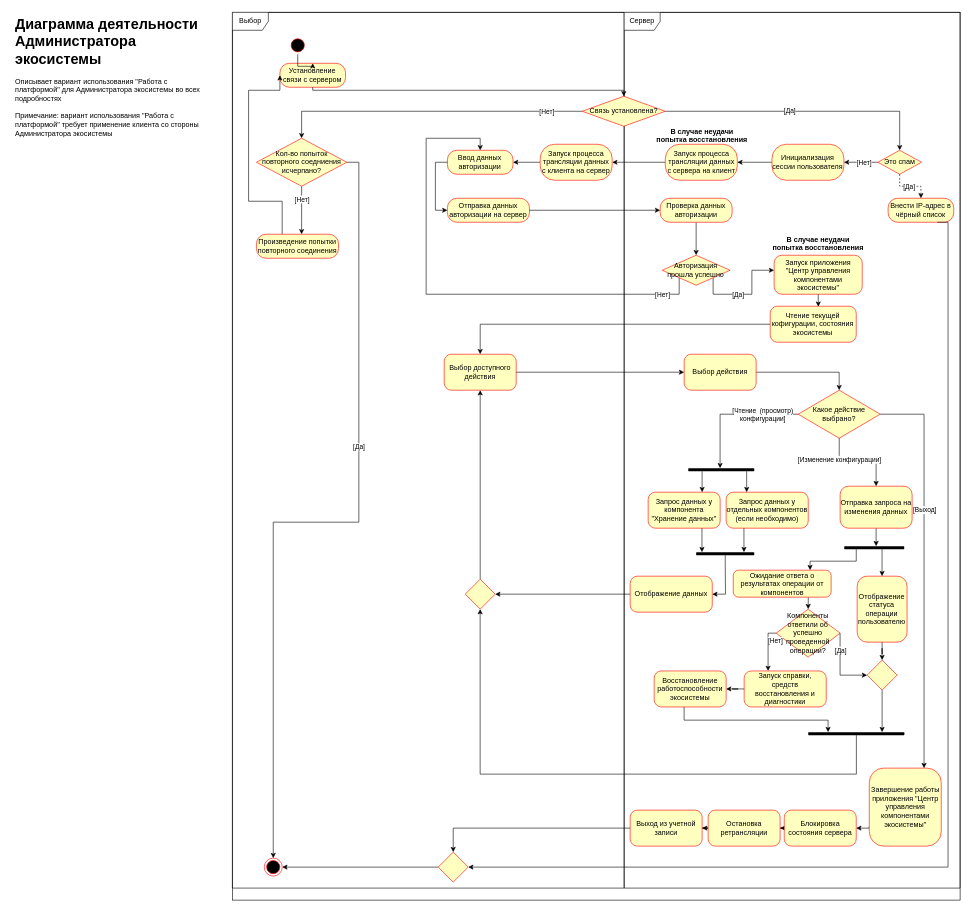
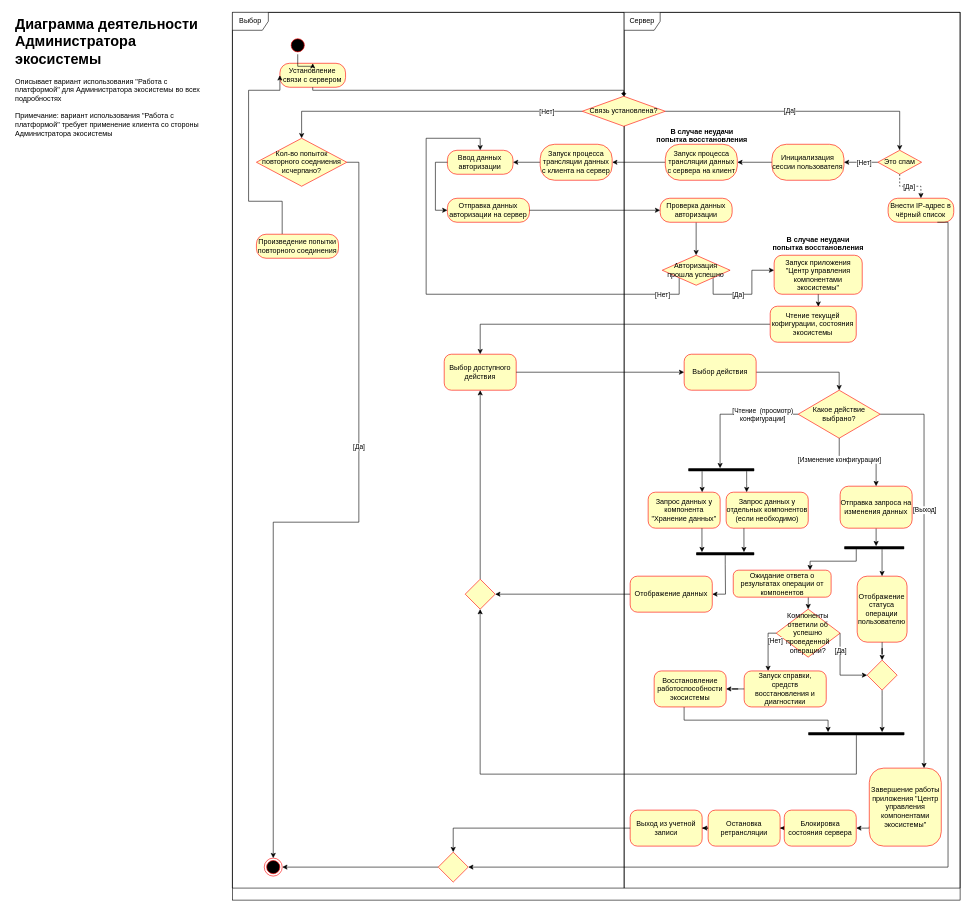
edge "Установление связи с сервером" -> "Связь установлена?": arrowhead classic -> diamond
edge "Кол-во попыток повторного соедниения исчерпано?" -> "Произведение попытки повторного соединения": removed, label "[Нет]"
